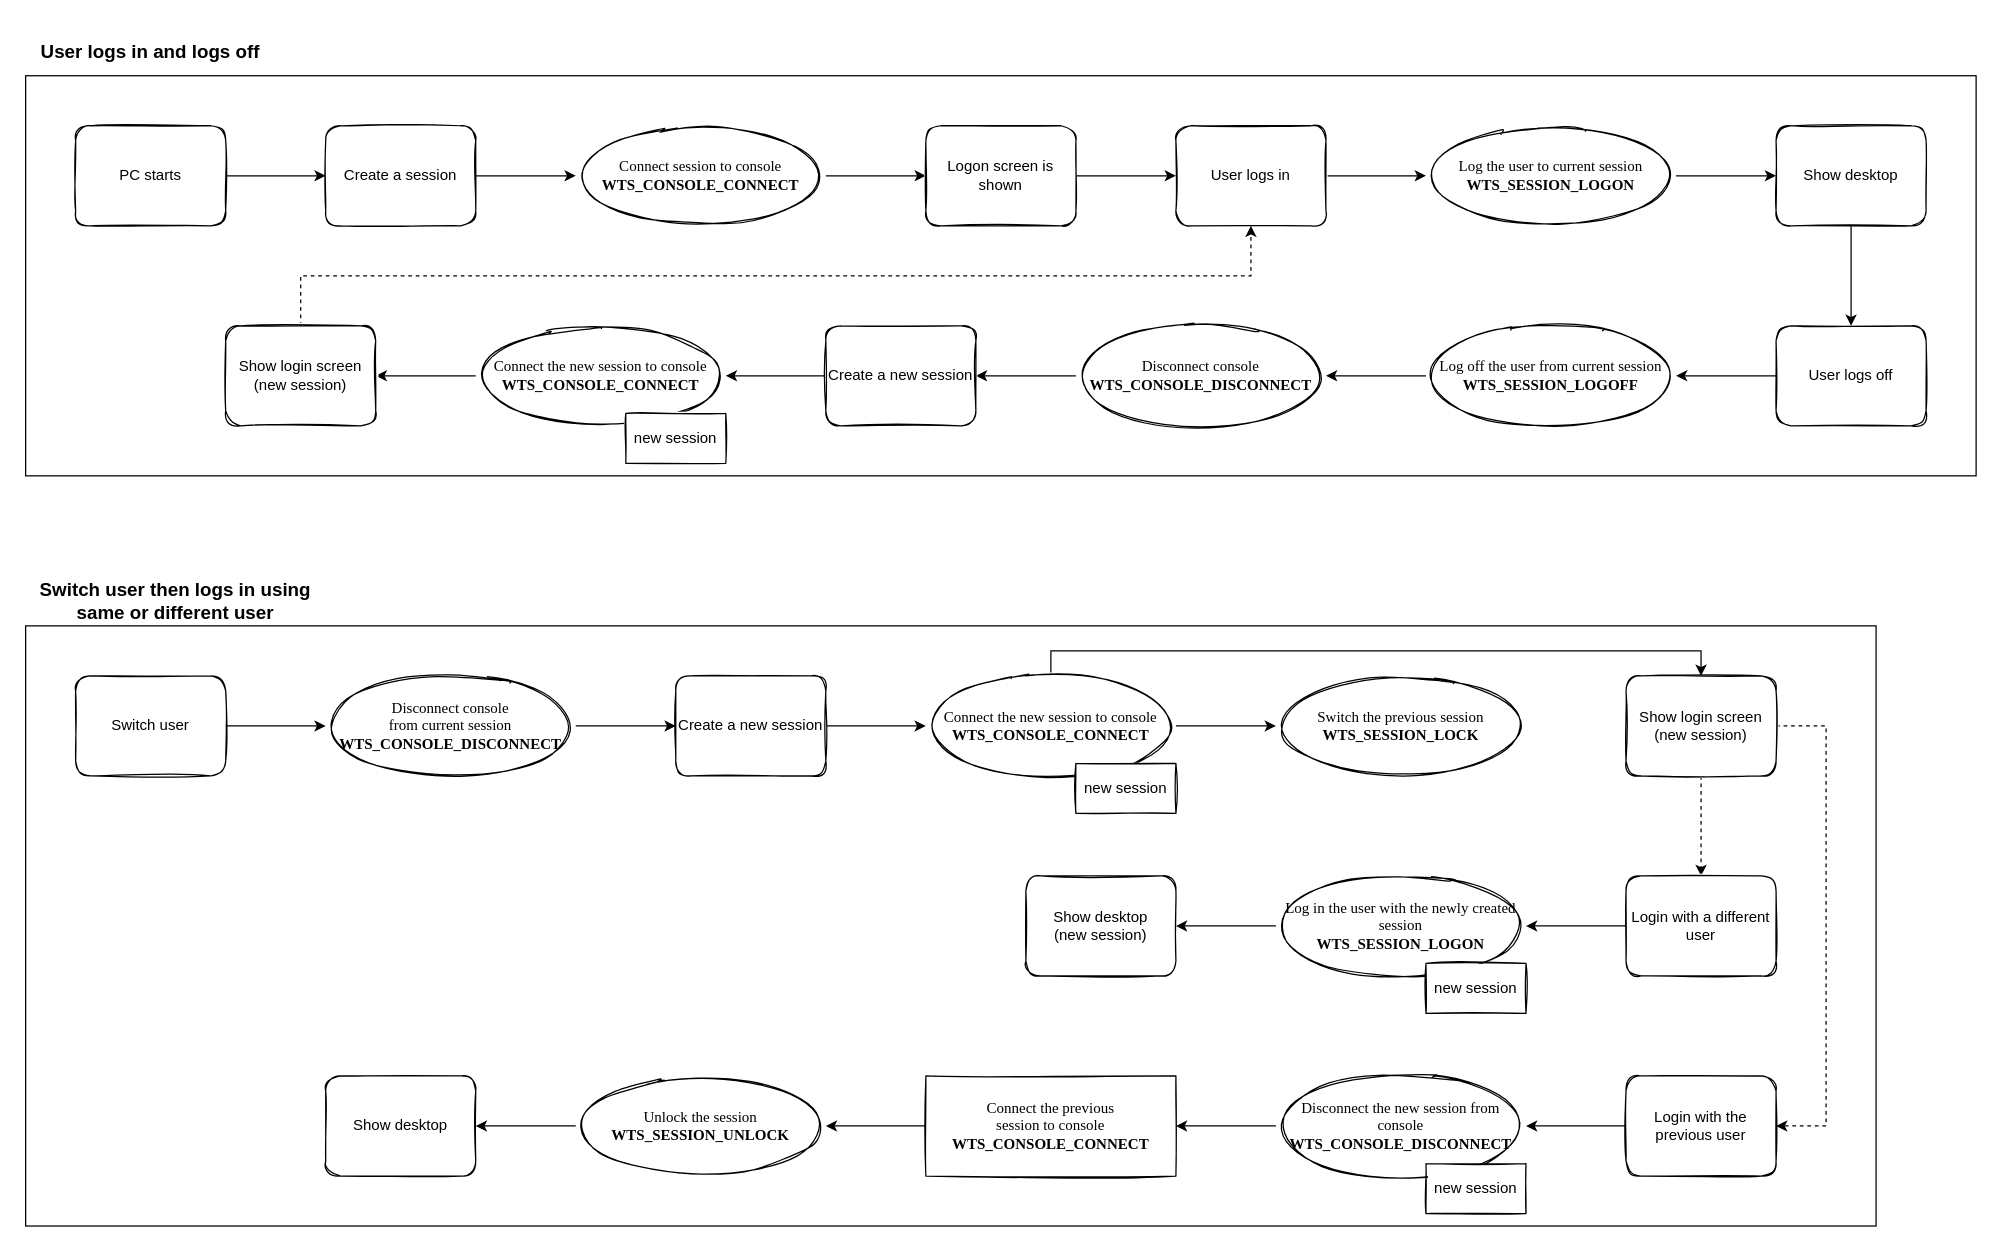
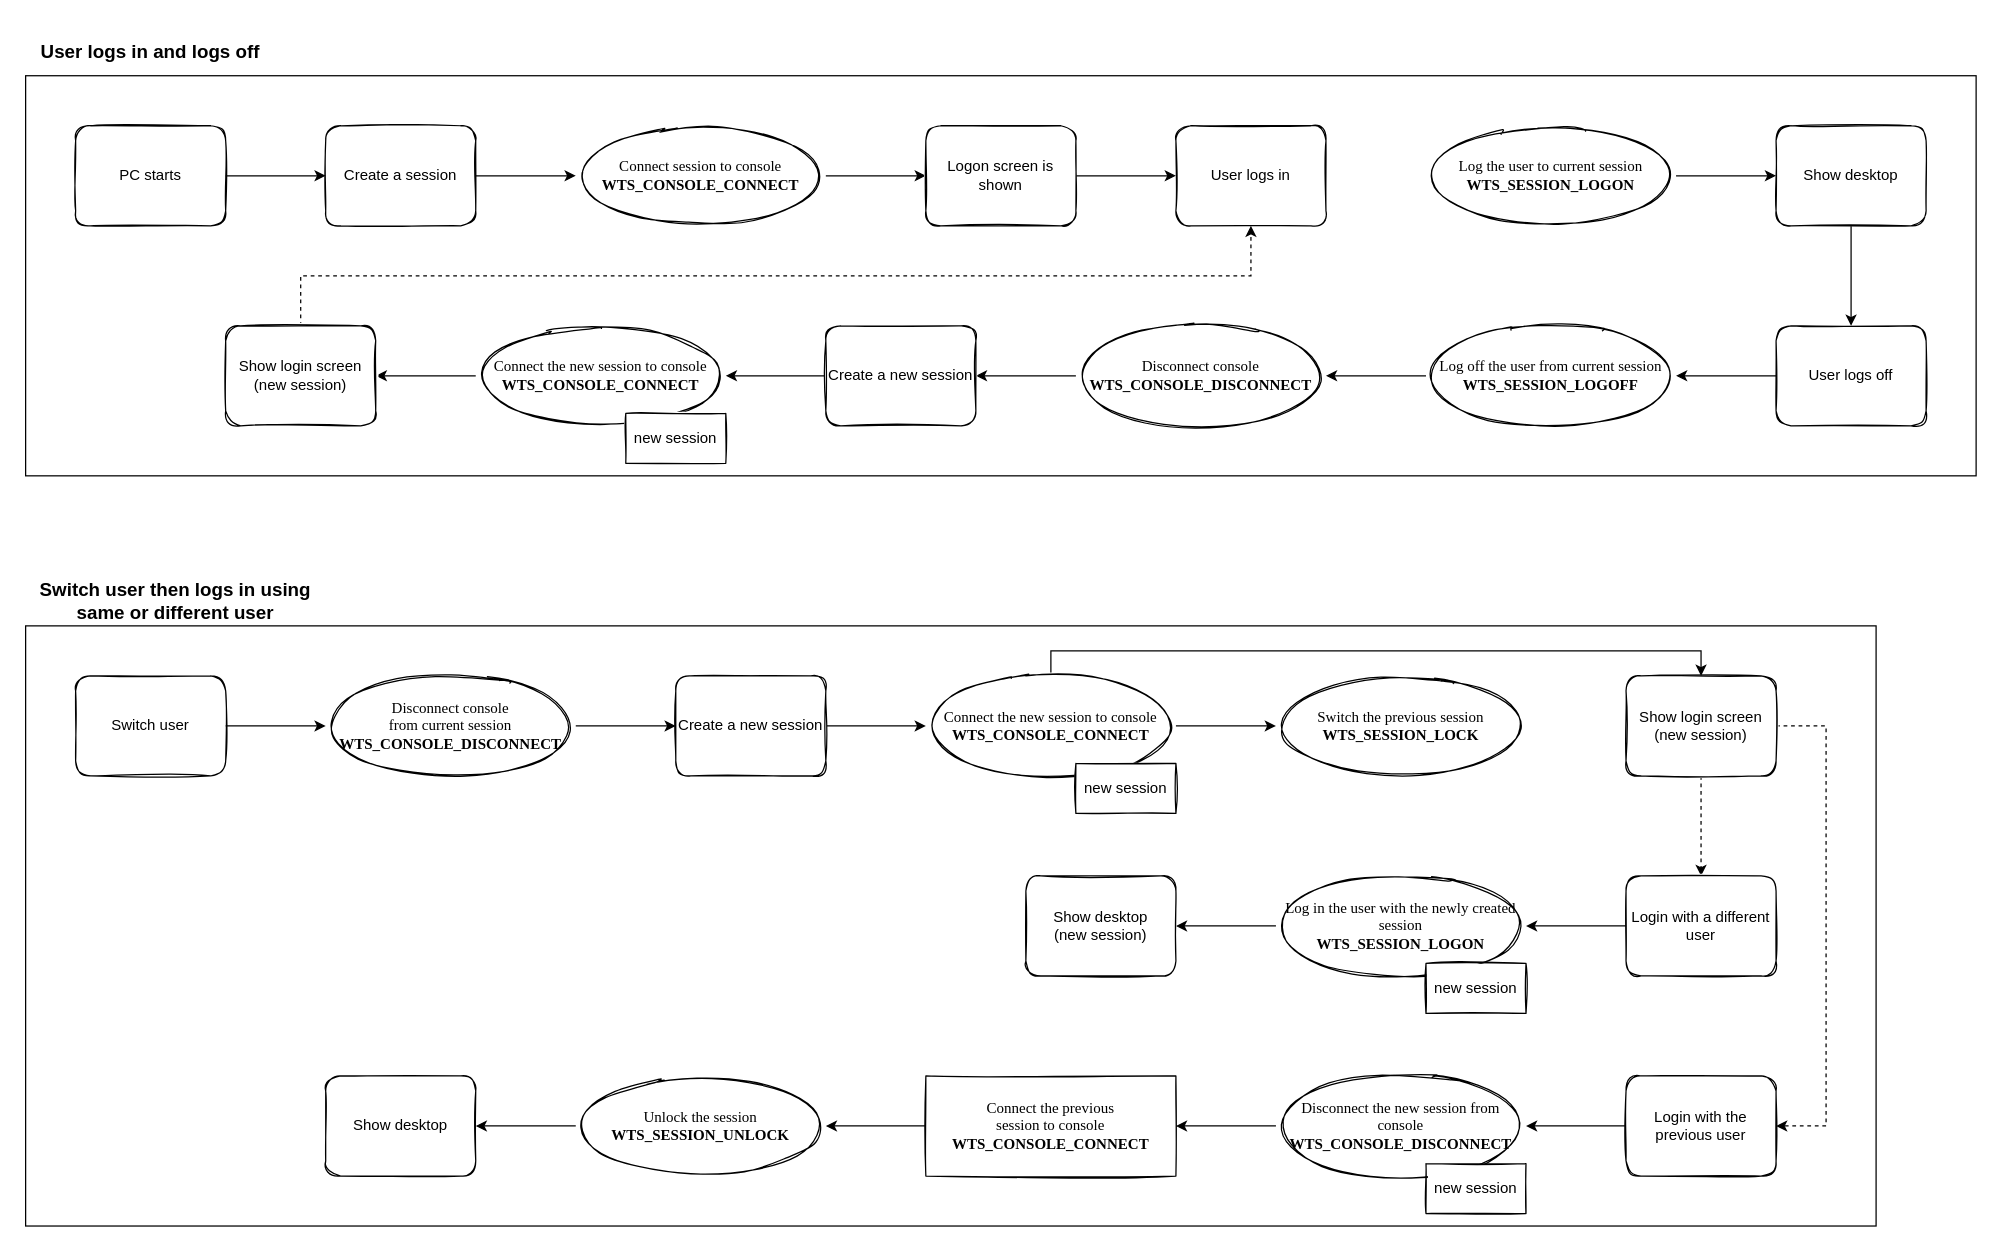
edge "User logs in" -> "Log the user to current session WTS_SESSION_LOGON": removed
